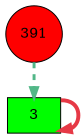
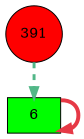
node "3": label "3" -> "6"
